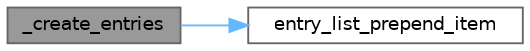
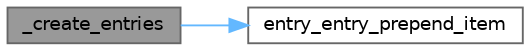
node "entry_list_prepend_item": label "entry_list_prepend_item" -> "entry_entry_prepend_item"
